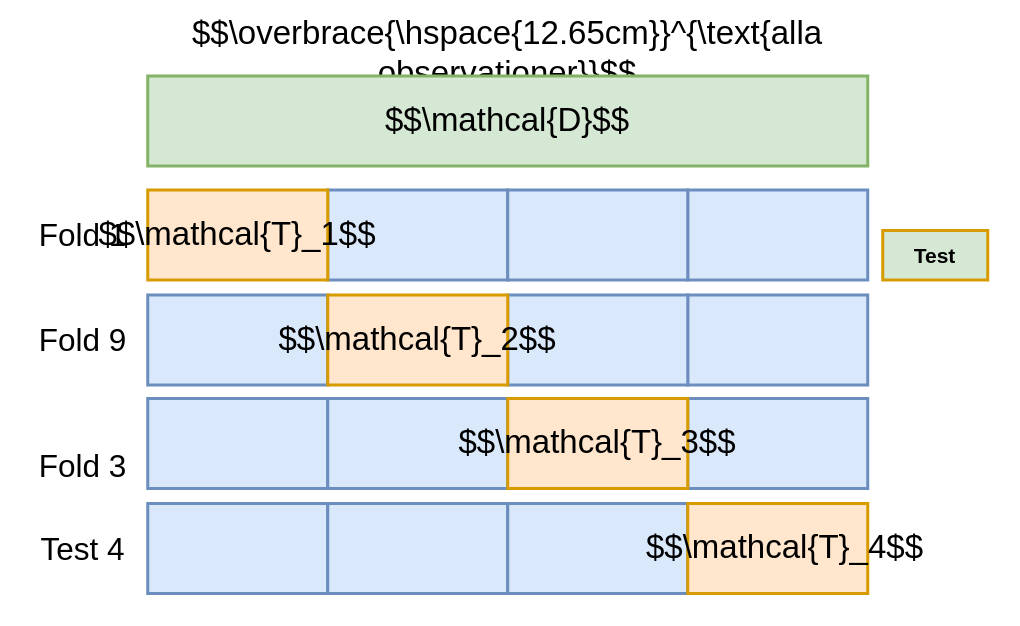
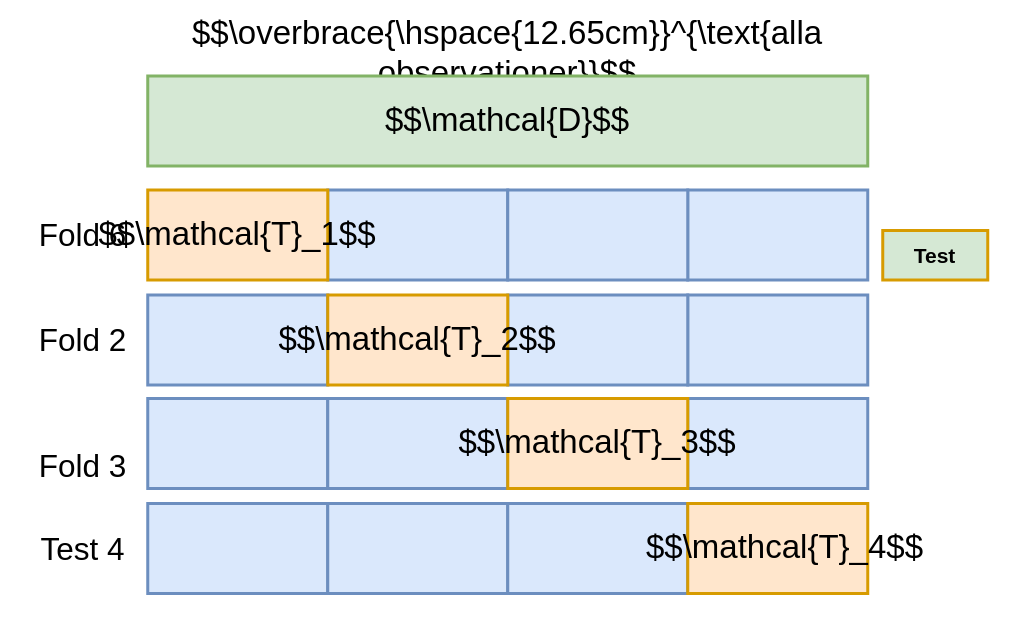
node "Fold 1": label "Fold 1" -> "Fold 6"
node "Fold 9": label "Fold 9" -> "Fold 2"
